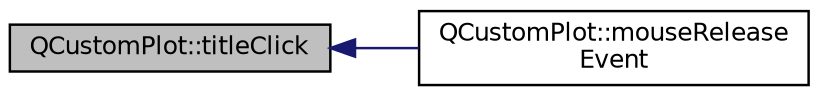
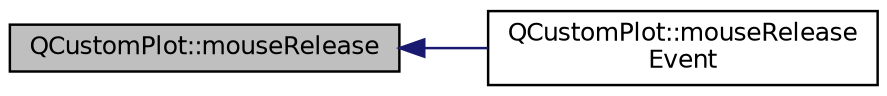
node "QCustomPlot::titleClick": label "QCustomPlot::titleClick" -> "QCustomPlot::mouseRelease"
